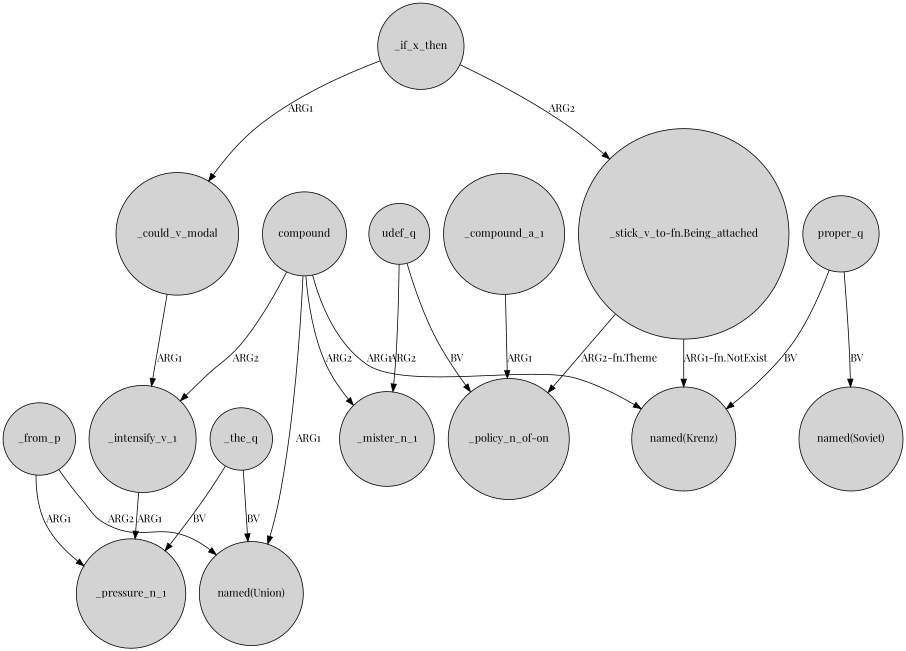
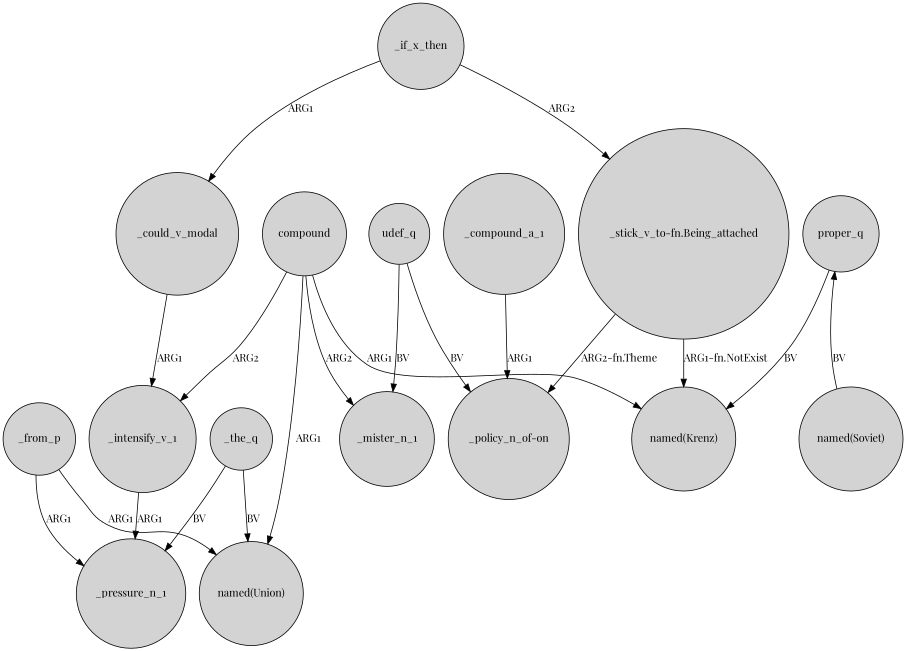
edge "proper_q" -> "named(Soviet)": reversed
edge "udef_q" -> "_mister_n_1": label "ARG2" -> "BV"
edge "_from_p" -> "named(Union)": label "ARG2" -> "ARG1"
